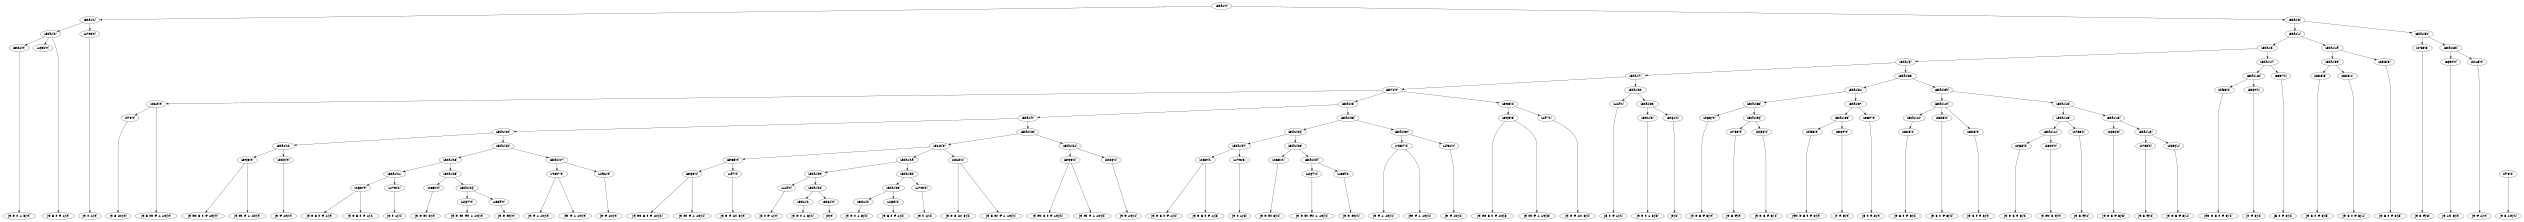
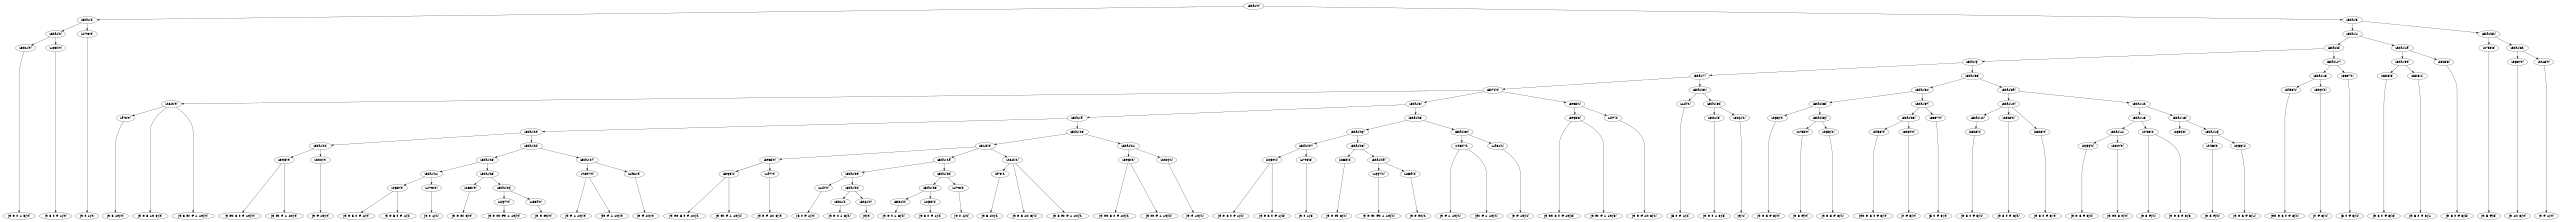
edge "L5294(2)" -> "[C  E  F  G  A](0)": now "L4632(0)" -> "[C  E  F  G  A](0)"
edge "L1842(1)" -> "L978(1)": added
edge "L2656(3)" -> "[C  D  E  G  B](3)": now "L1753(1)" -> "[C  D  E  G  B](3)"
node "[C  D  E  Ais  B](0)": added
